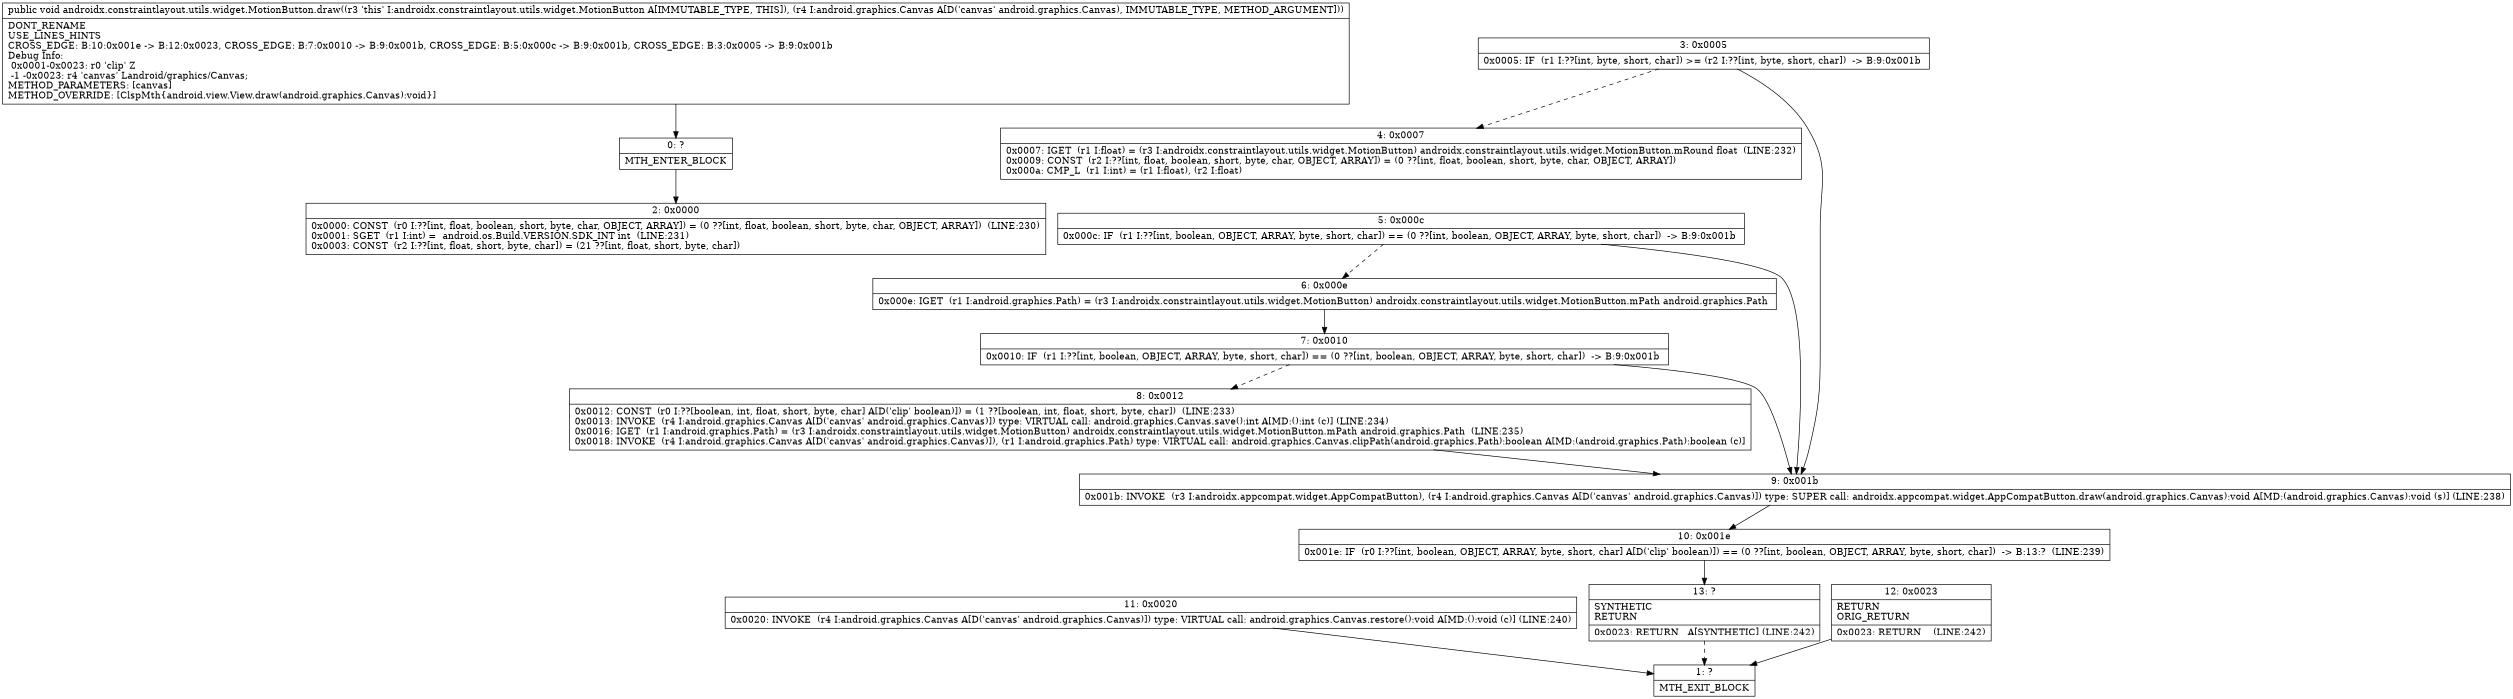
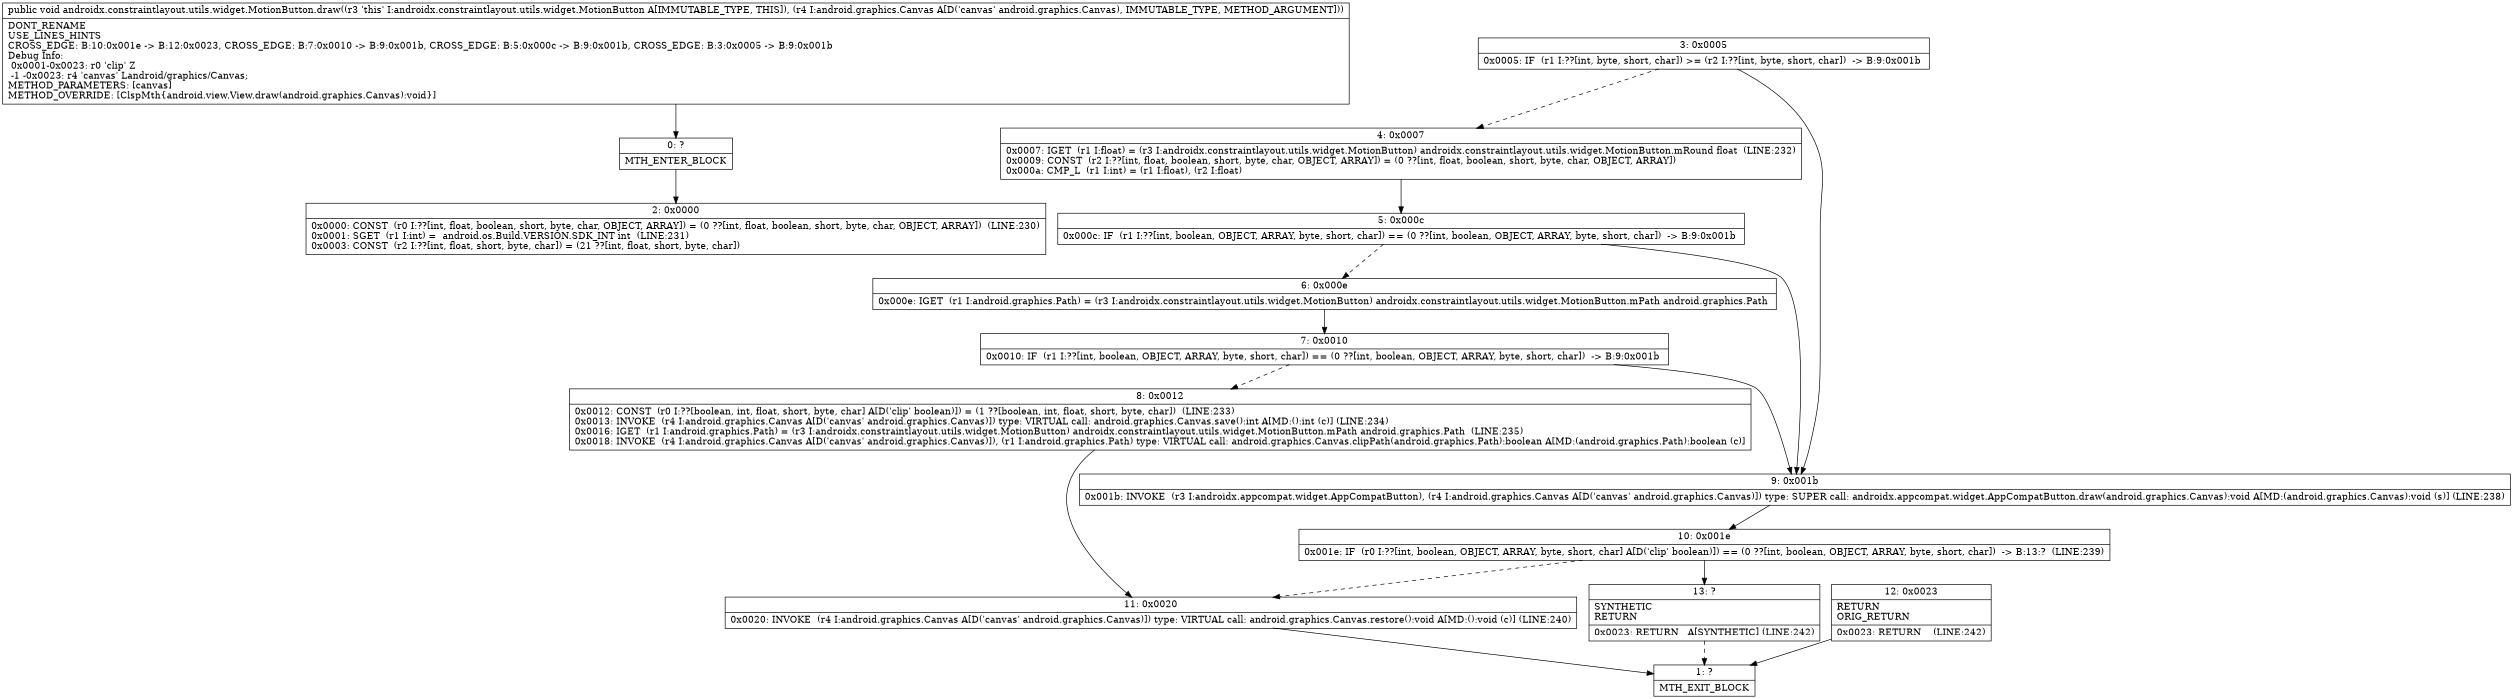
edge "4: 0x0007" -> "5: 0x000c": added
edge "8: 0x0012" -> "9: 0x001b": now "8: 0x0012" -> "11: 0x0020"
edge "10: 0x001e" -> "11: 0x0020": added
